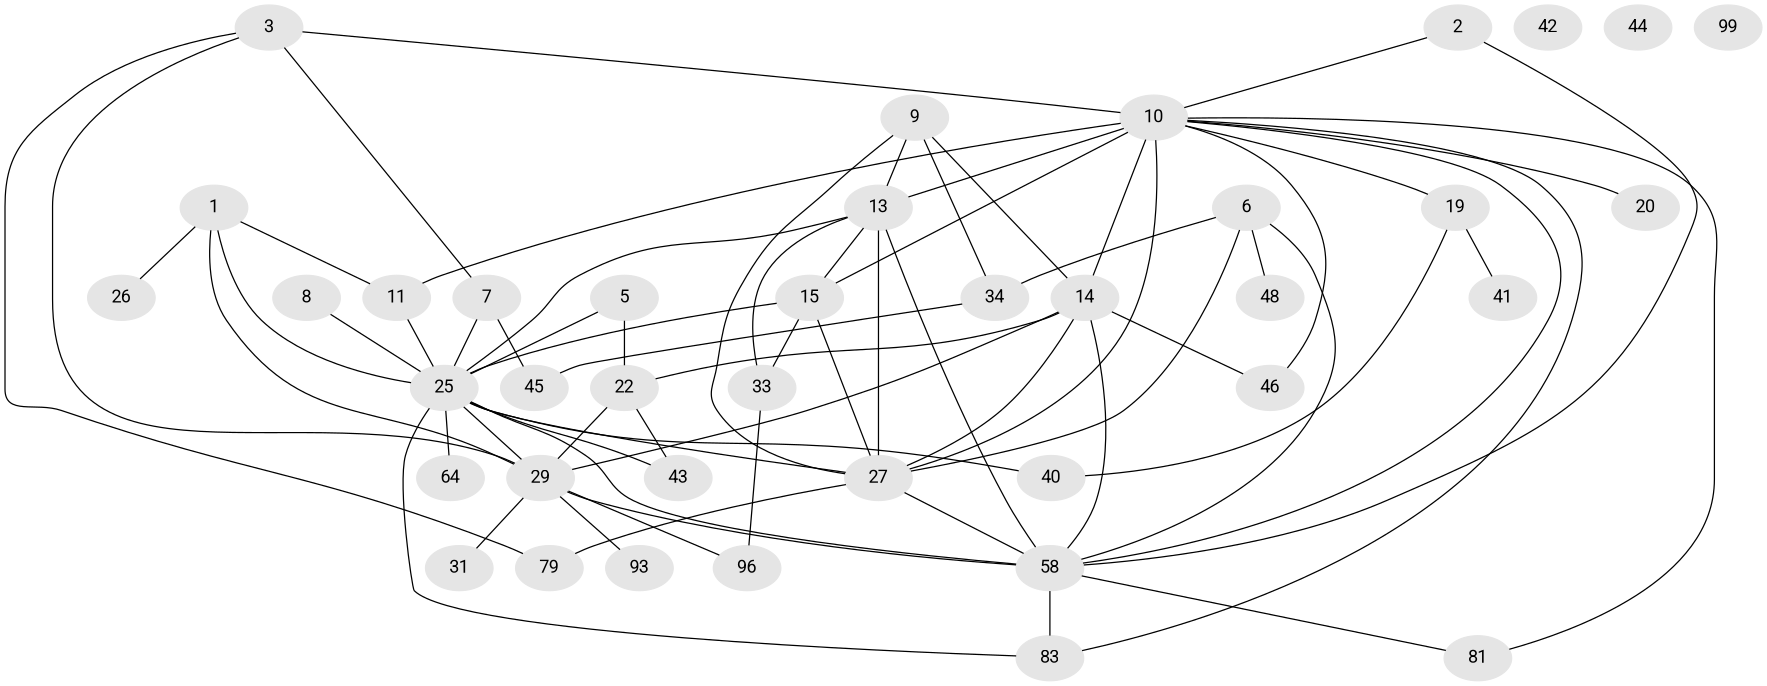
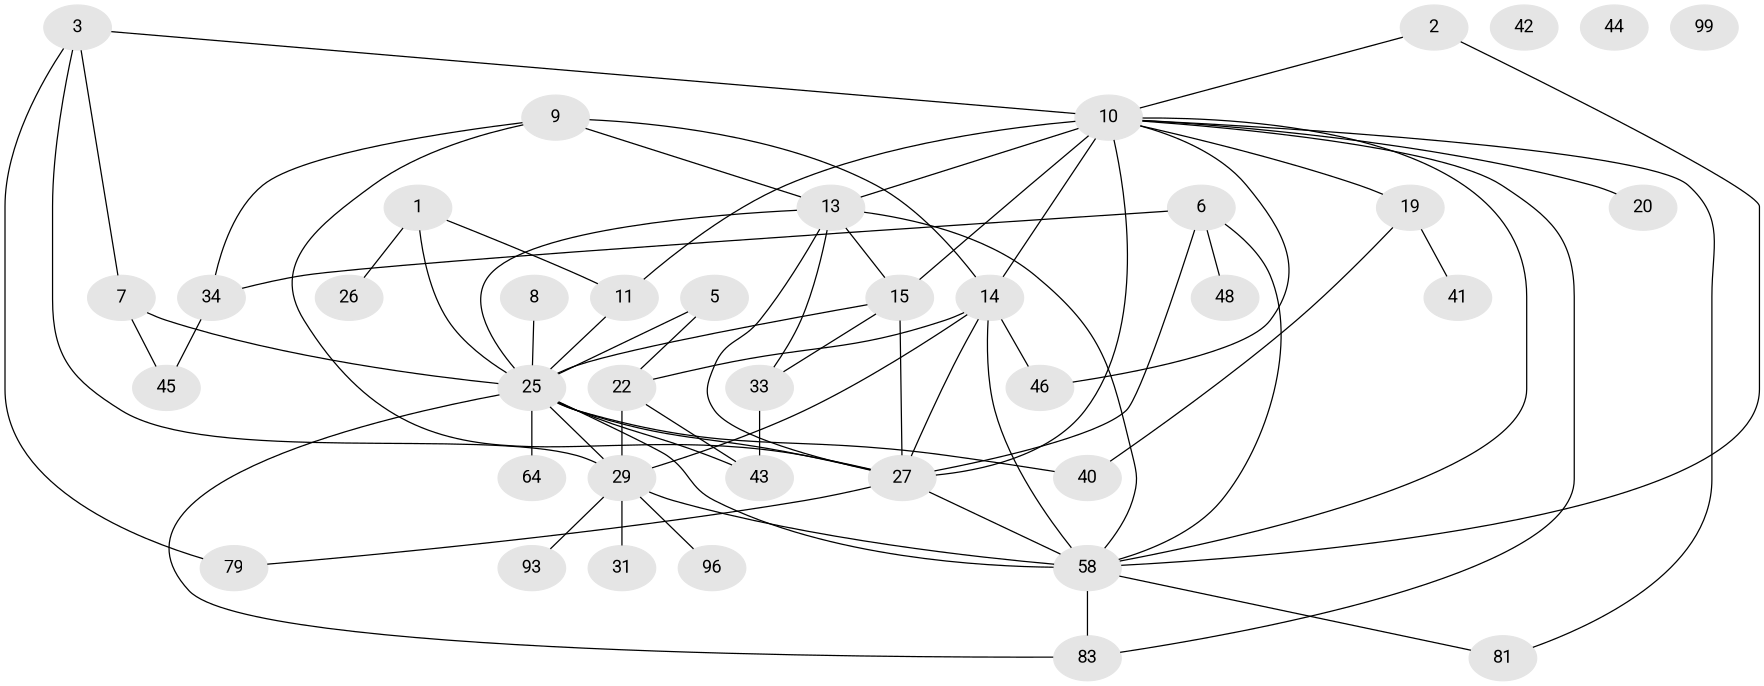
edge "1" -- "29": removed
edge "33" -- "96": now "33" -- "43"
